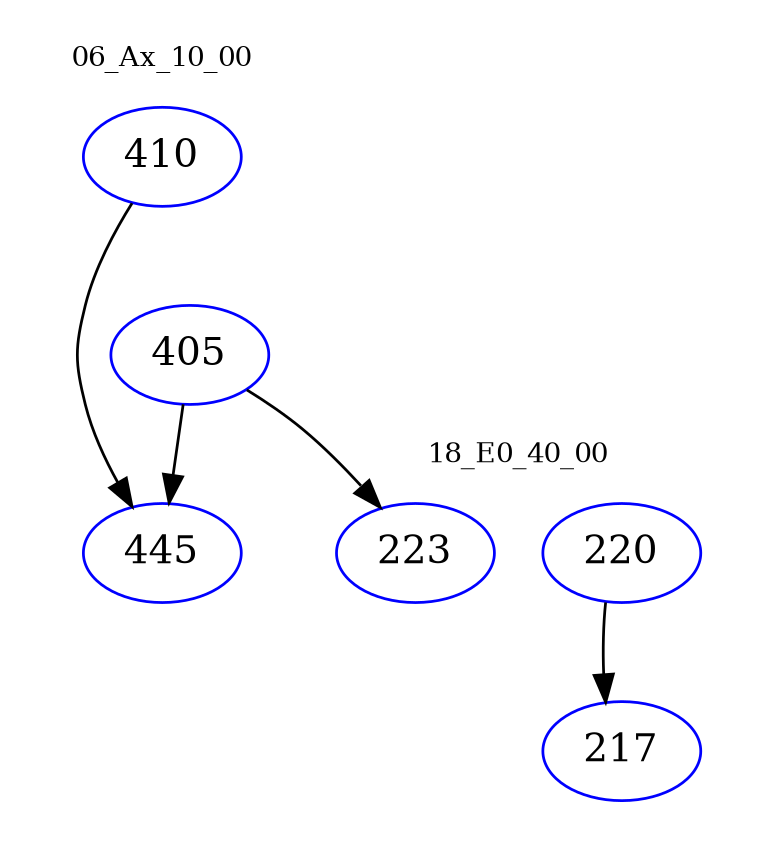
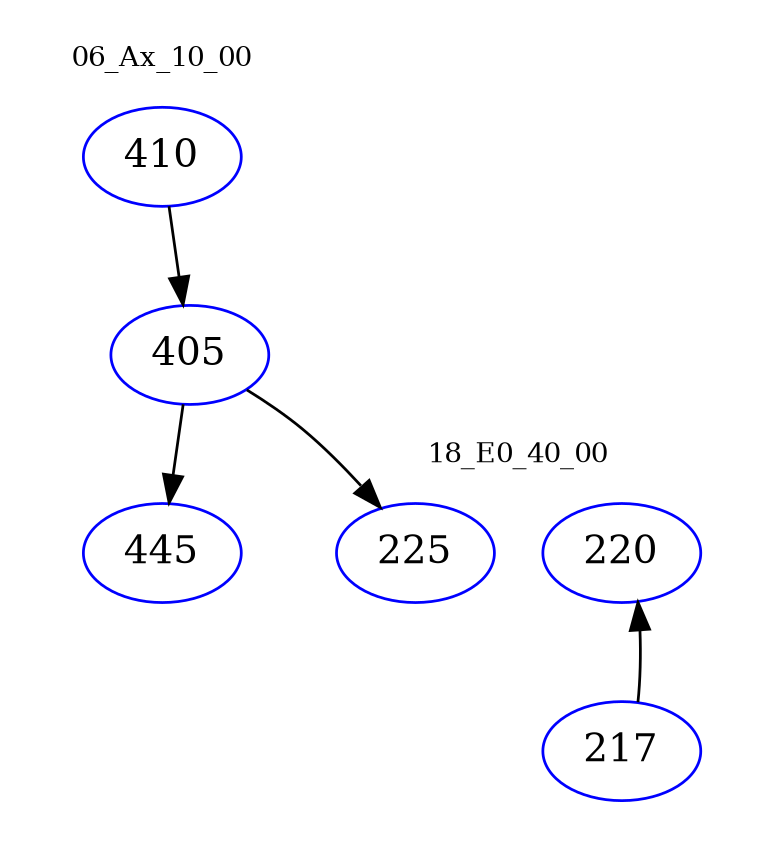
edge "410" -> "445": now "410" -> "405"
node "223": label "223" -> "225"
edge "220" -> "217": reversed
